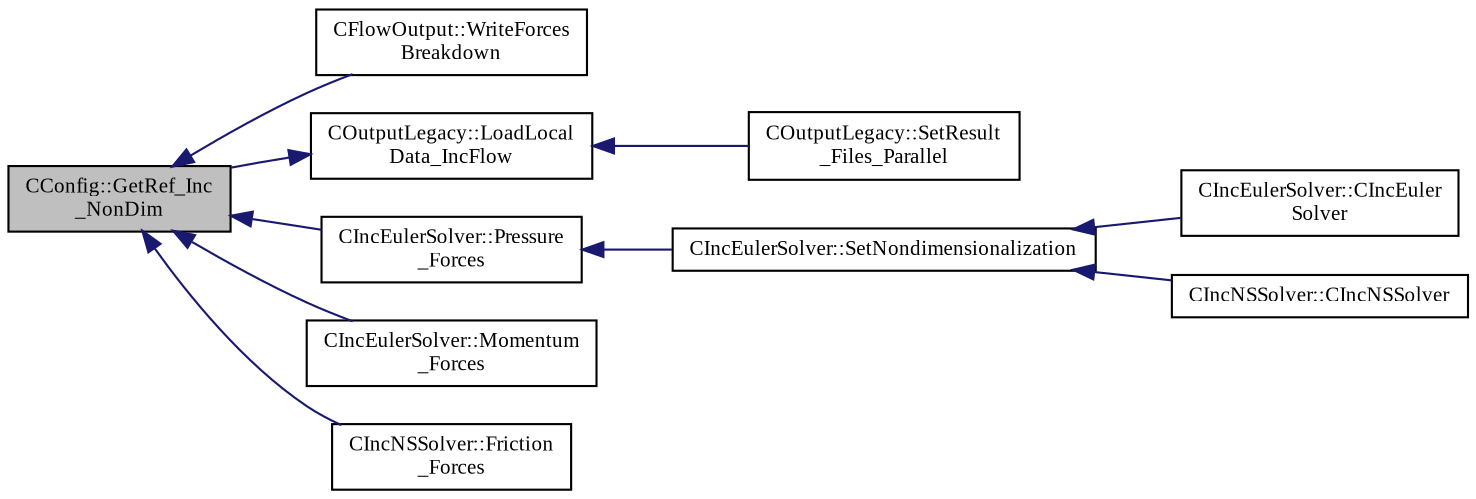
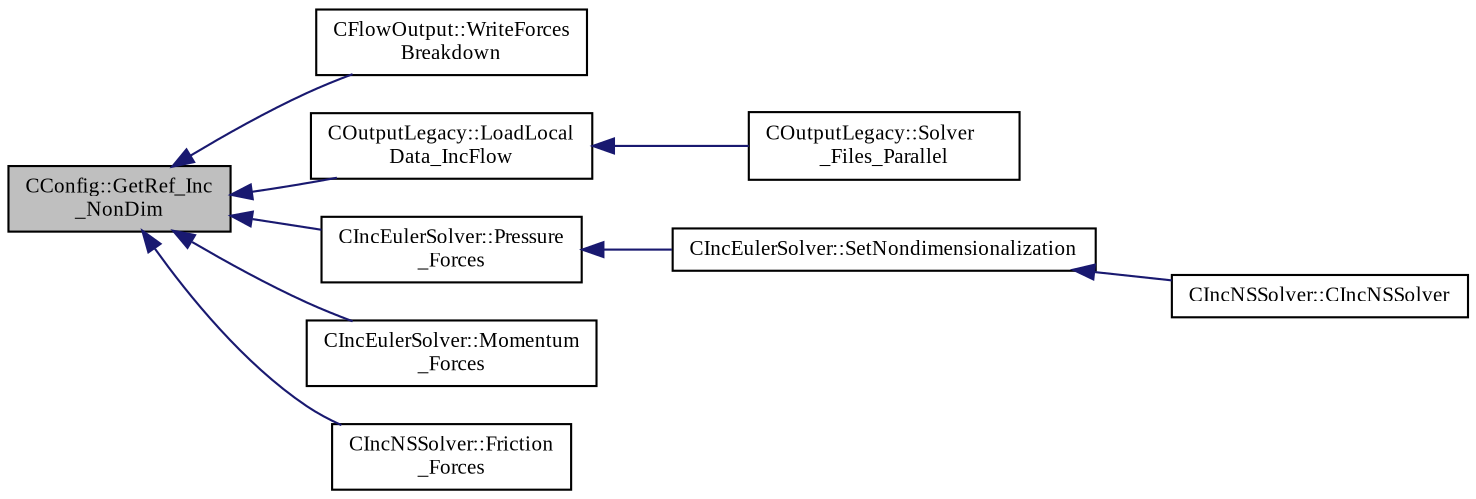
node "COutputLegacy::SetResult _Files_Parallel": label "COutputLegacy::SetResult _Files_Parallel" -> "COutputLegacy::Solver _Files_Parallel"
edge "CConfig::GetRef_Inc _NonDim" -> "COutputLegacy::LoadLocal Data_IncFlow": reversed
node "CIncEulerSolver::CIncEuler Solver": removed
